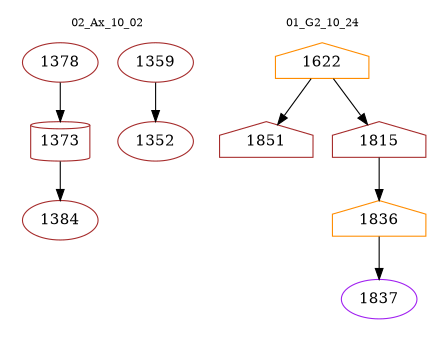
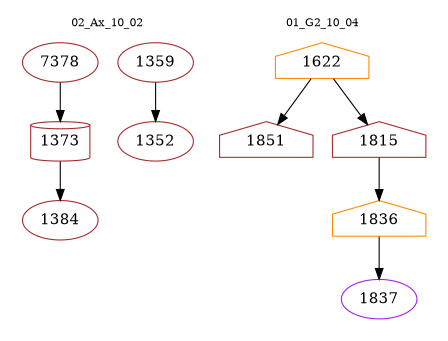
cluster "01_G2_10_24": label "01_G2_10_24" -> "01_G2_10_04"
node "1378": label "1378" -> "7378"
